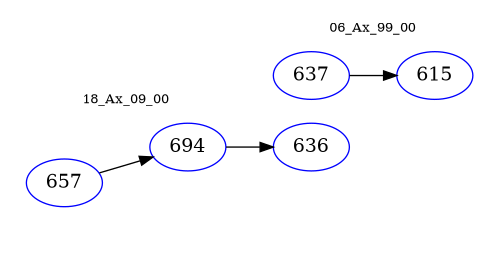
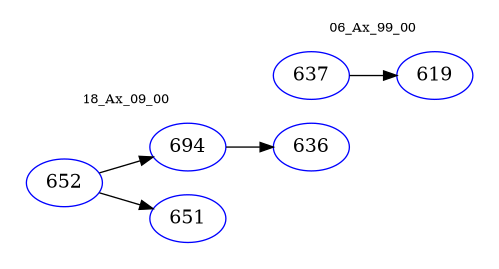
node "615": label "615" -> "619"
node "657": label "657" -> "652"
node "651": added
